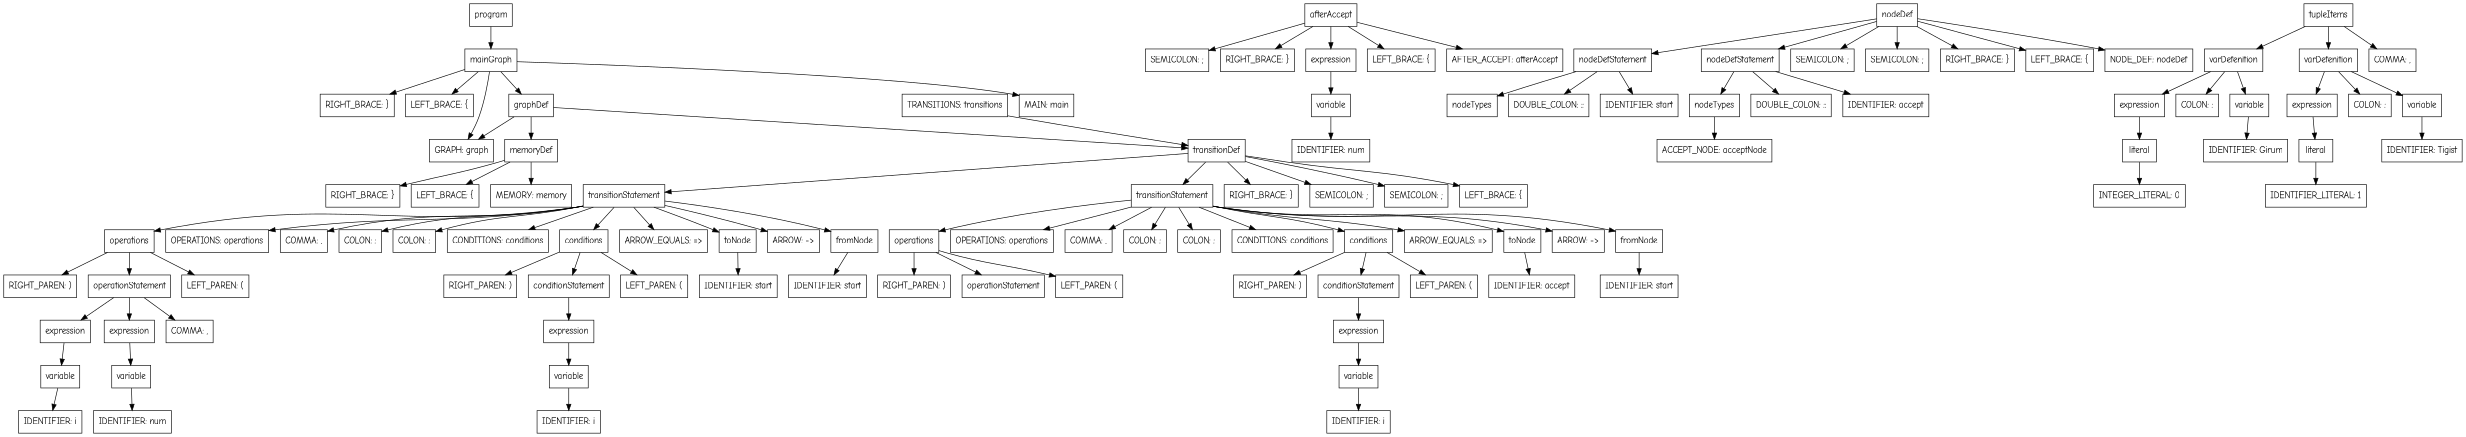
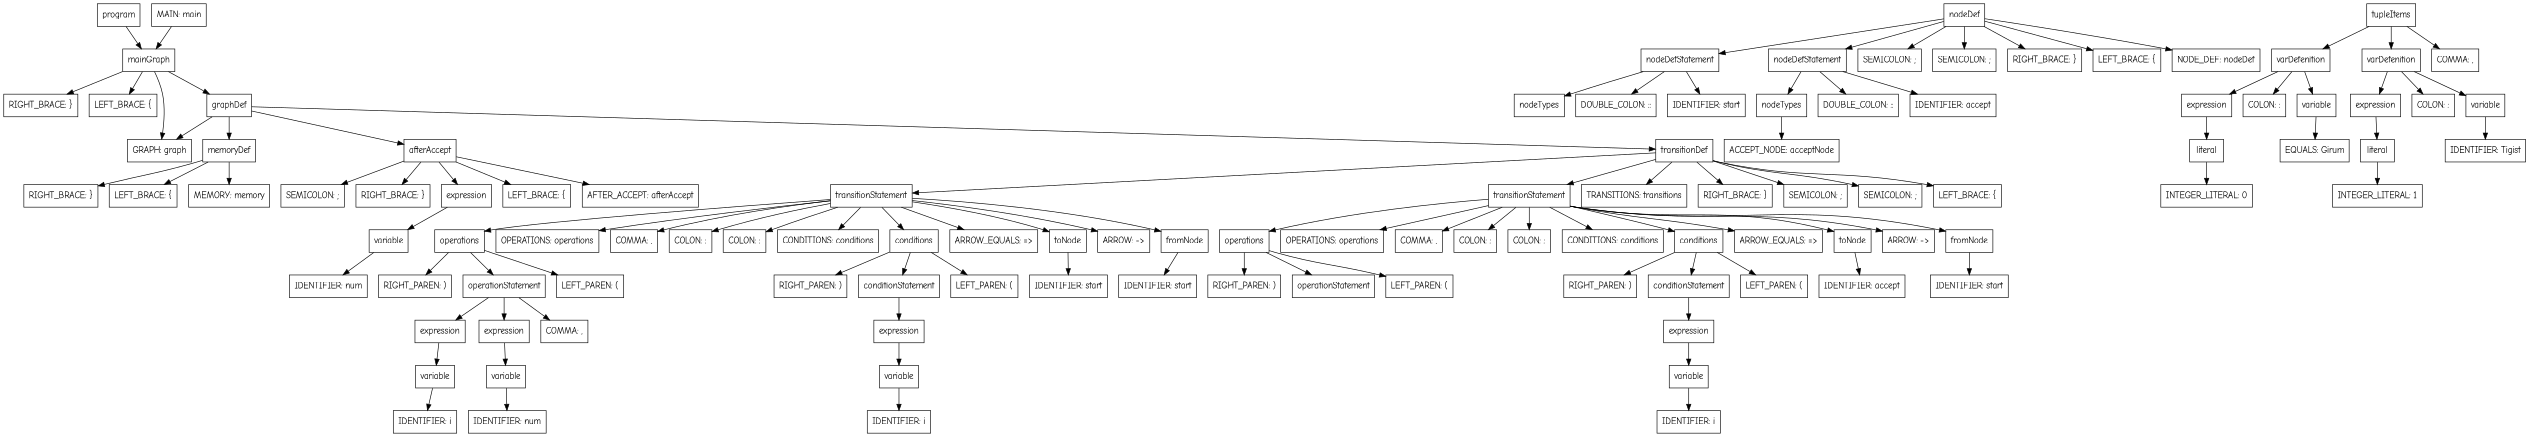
edge "mainGraph" -> "MAIN: main": reversed
edge "graphDef" -> "afterAccept": added
edge "TRANSITIONS: transitions" -> "transitionDef": reversed
node "IDENTIFIER: Girum": label "IDENTIFIER: Girum" -> "EQUALS: Girum"
node "IDENTIFIER_LITERAL: 1": label "IDENTIFIER_LITERAL: 1" -> "INTEGER_LITERAL: 1"
